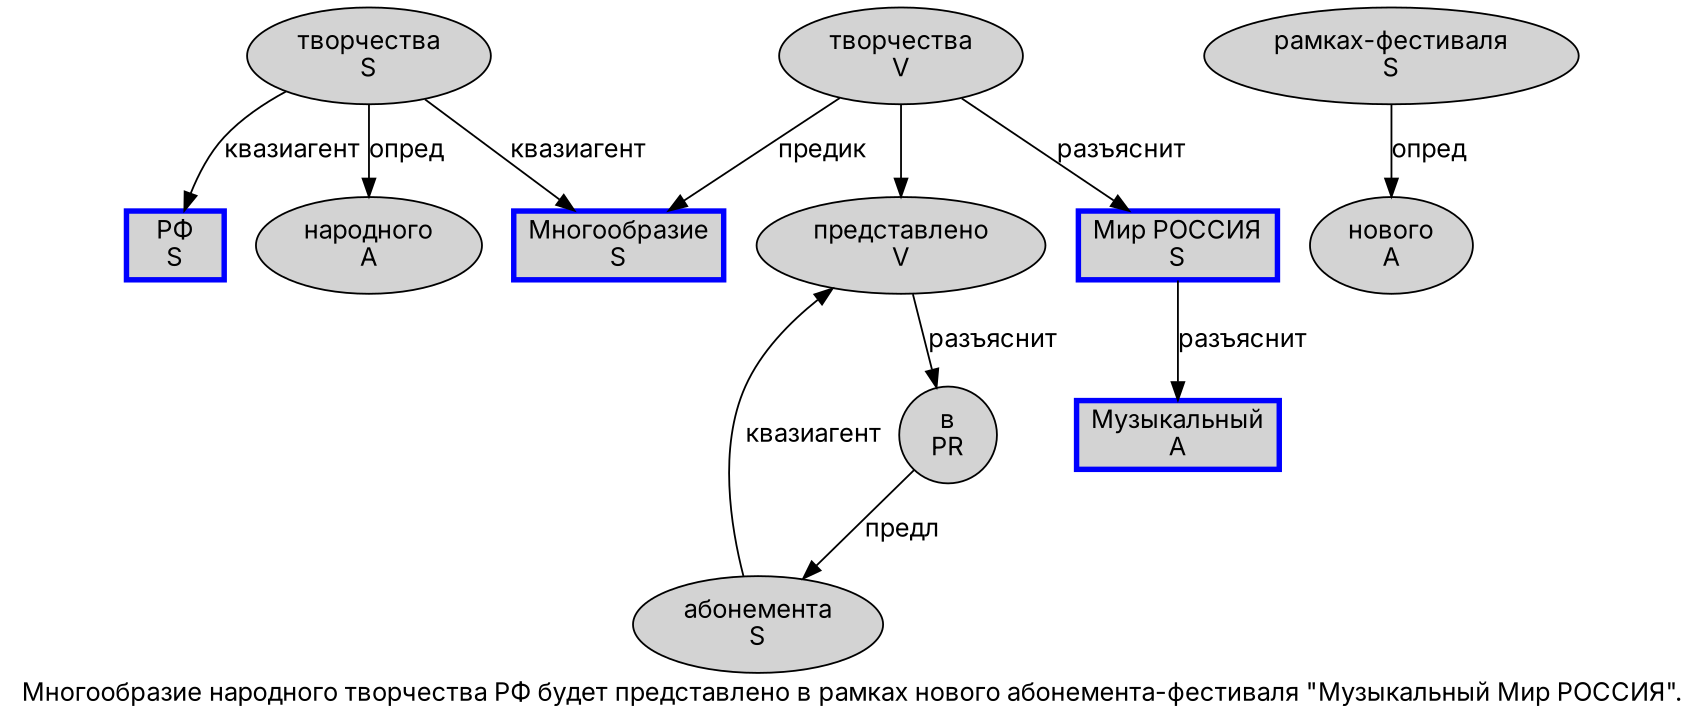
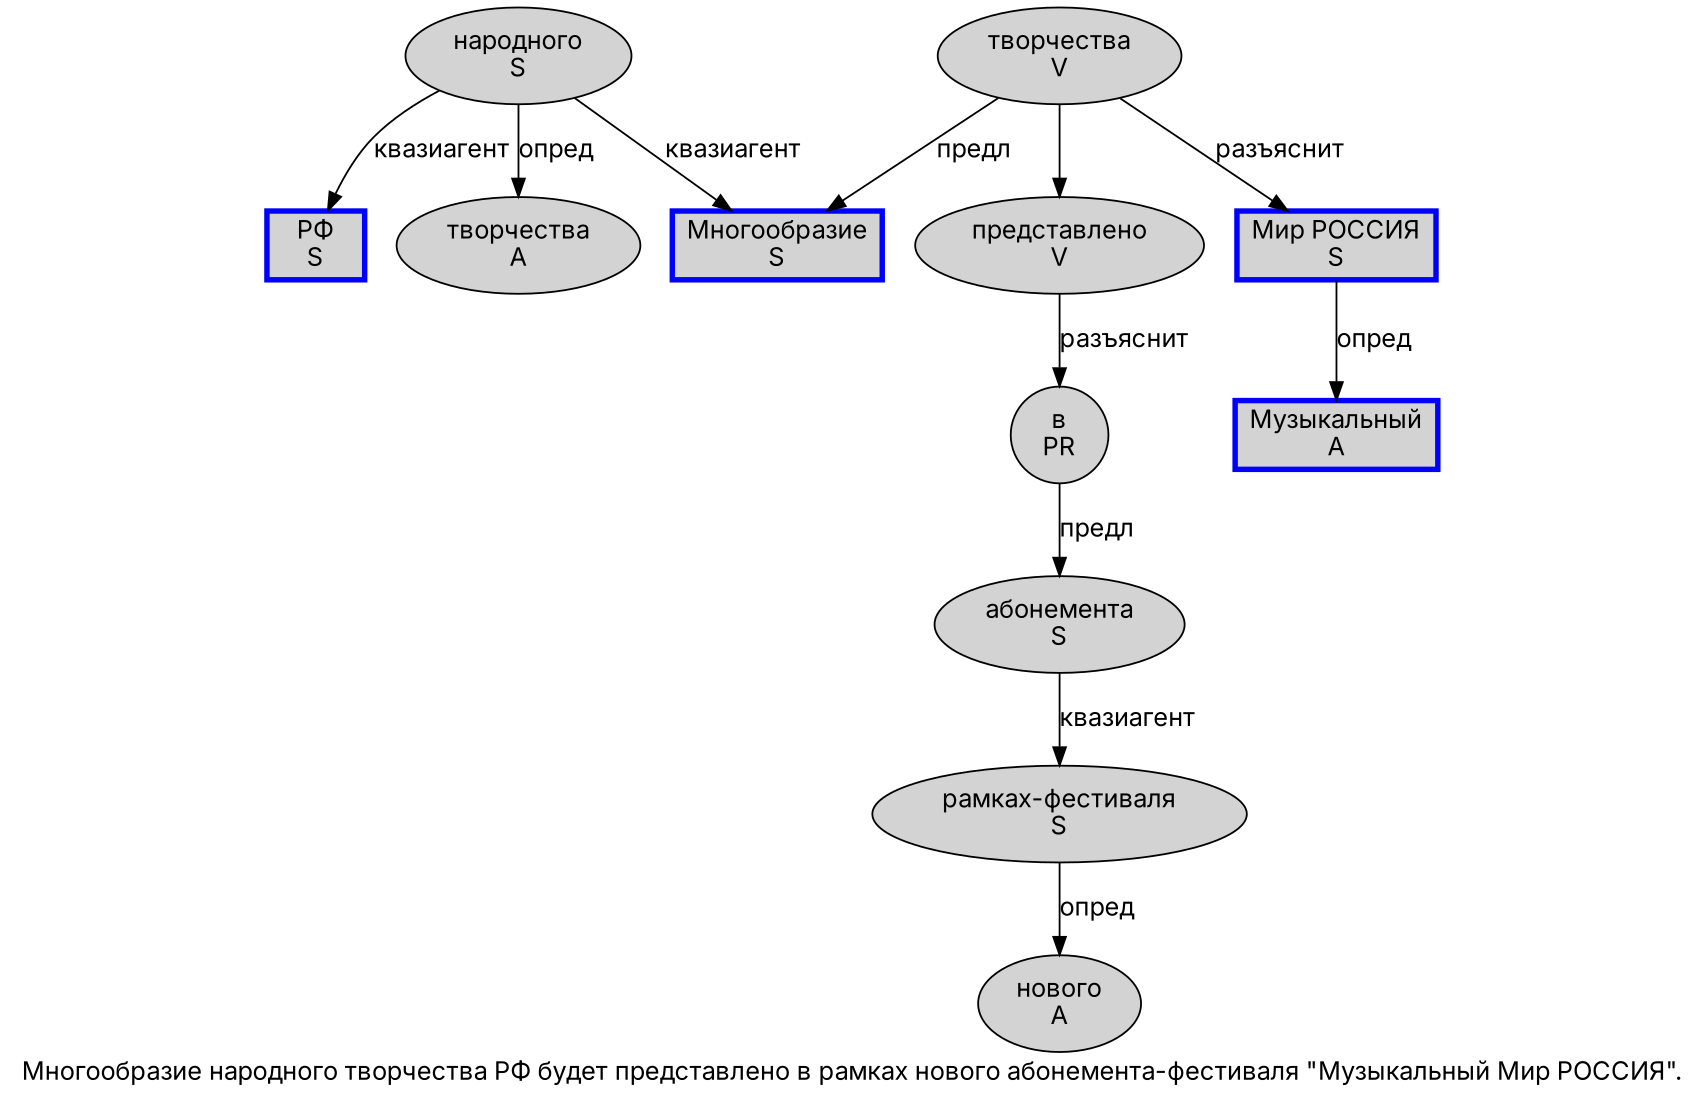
node "творчества S": label "творчества S" -> "народного S"
edge "творчества V" -> "Многообразие S": label "предик" -> "предл"
node "народного A": label "народного A" -> "творчества A"
edge "Мир РОССИЯ S" -> "Музыкальный A": label "разъяснит" -> "опред"
edge "абонемента S" -> "представлено V": now "абонемента S" -> "рамках-фестиваля S"
